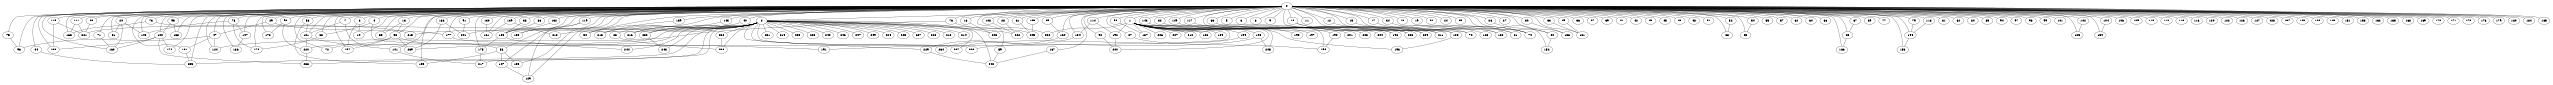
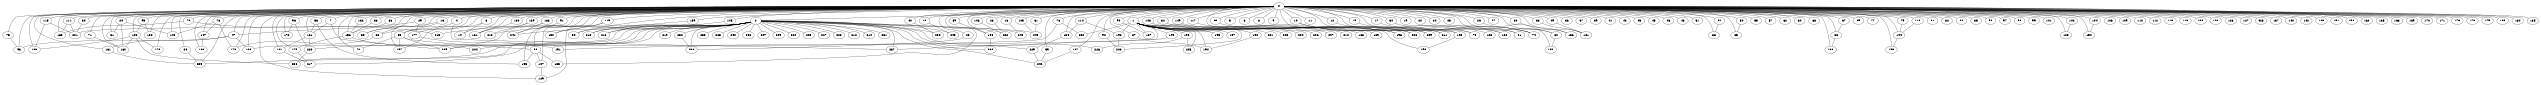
edge "230" -- "243": now "18" -- "243"
